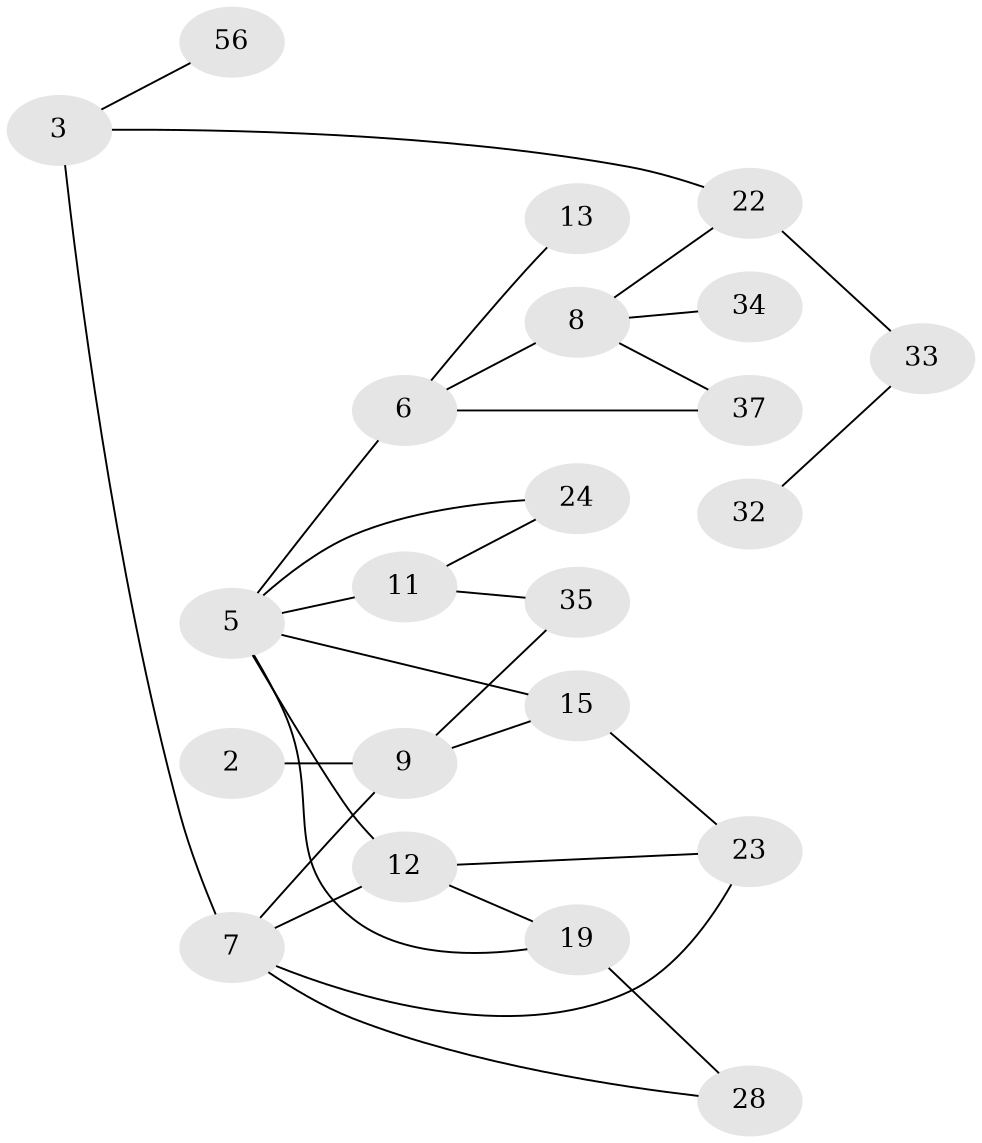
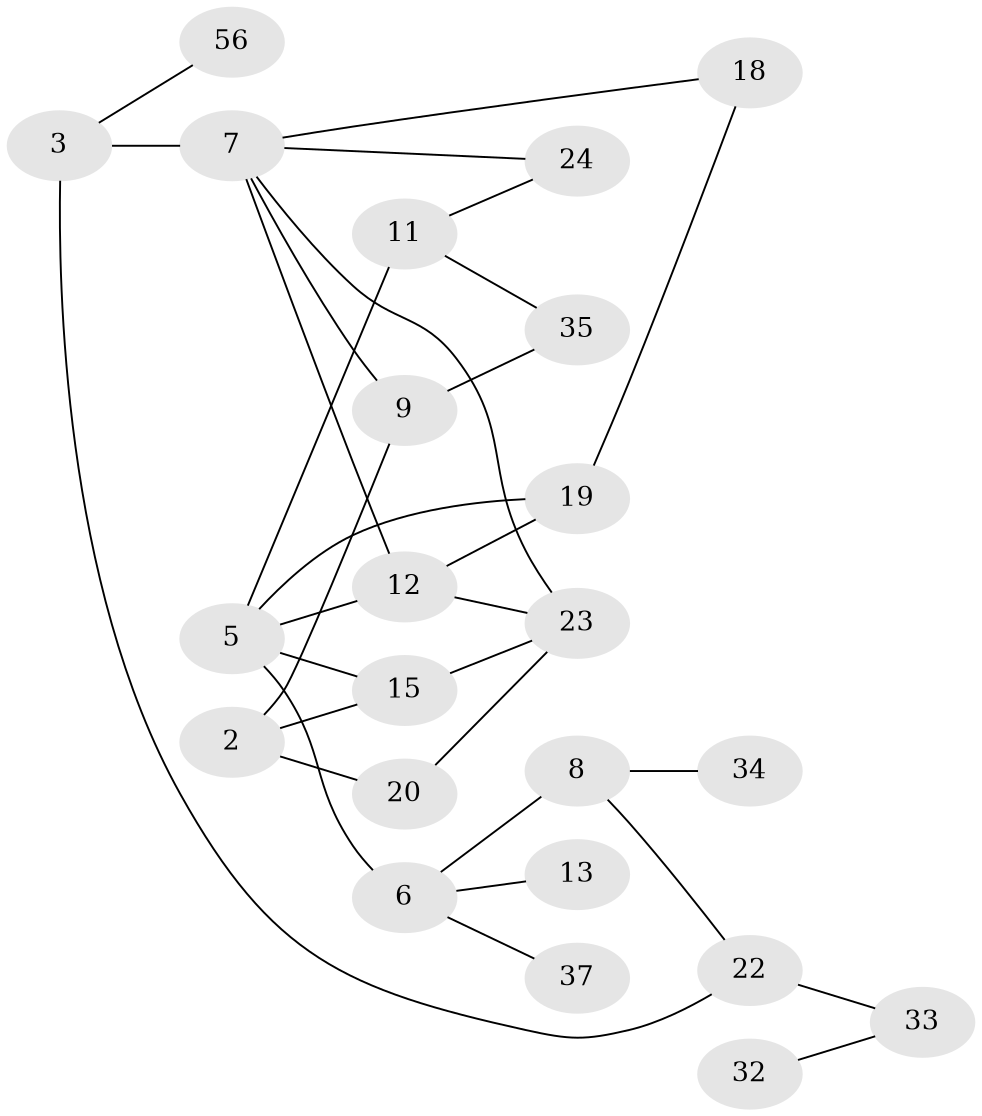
edge "8" -- "37": removed
edge "24" -- "5": now "24" -- "7"
edge "15" -- "9": now "15" -- "2"
node "20": added
node "28": label "28" -> "18"
